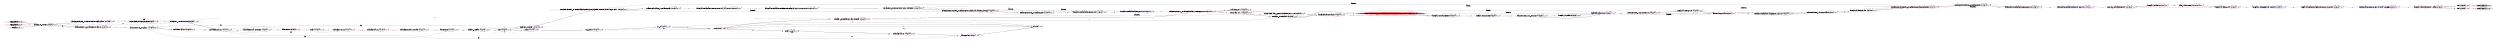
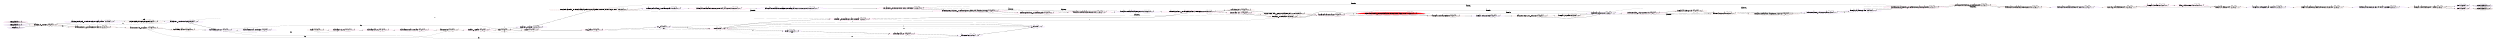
node "w.addDocuments(docs)@@@9@@@['1', '1', '1']": removed
